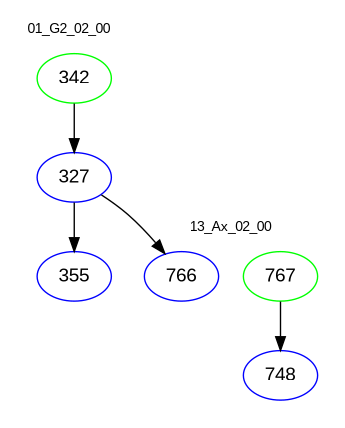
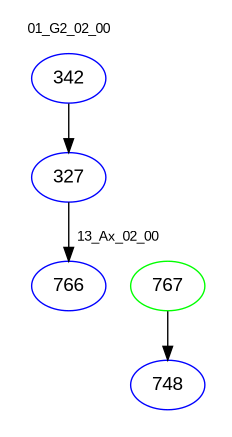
node "342": color green -> blue
node "355": removed
